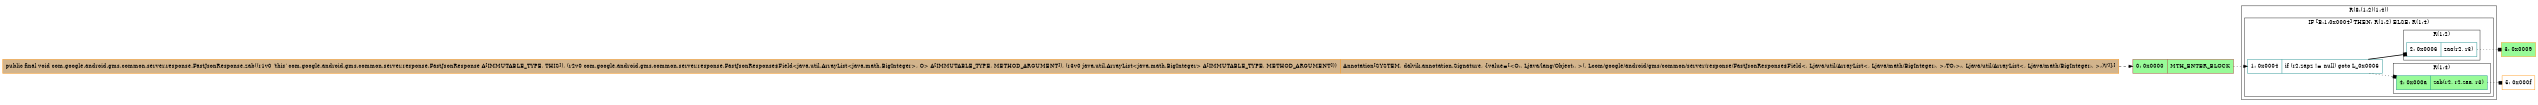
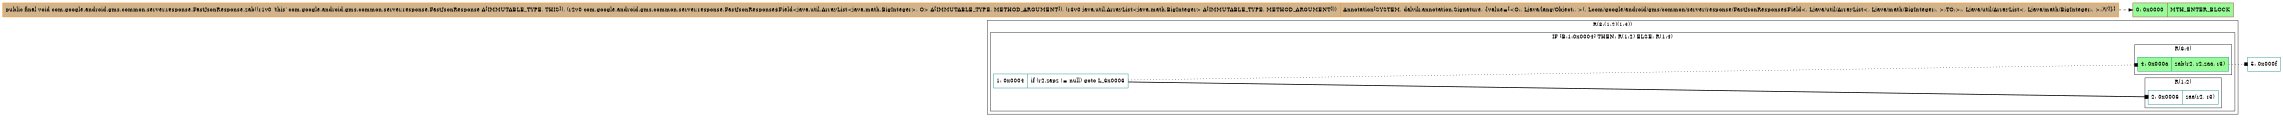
node "3: 0x0009": removed
edge "0: 0x0000" -> "1: 0x0004": removed
node "1: 0x0004": text "if (r2.zapz != null) goto L_0x0006" -> "if (r2.zapz != null) goto L_6x0006"
cluster "R(1:4)": label "R(1:4)" -> "R(6:4)"
node "5: 0x000f": color darkorange -> teal
